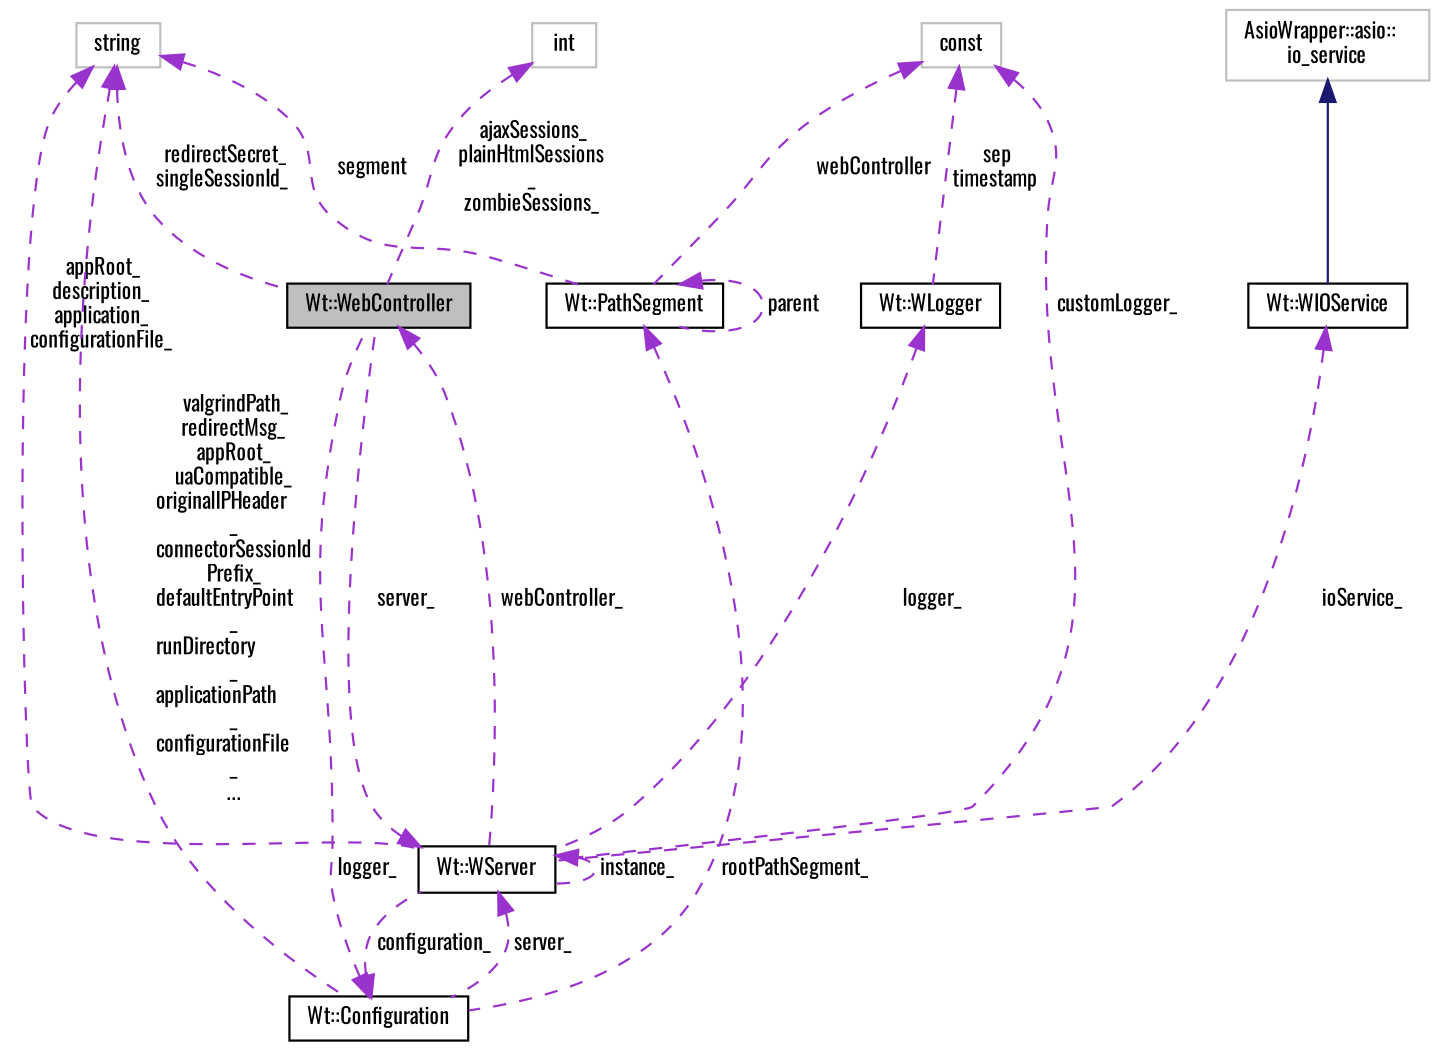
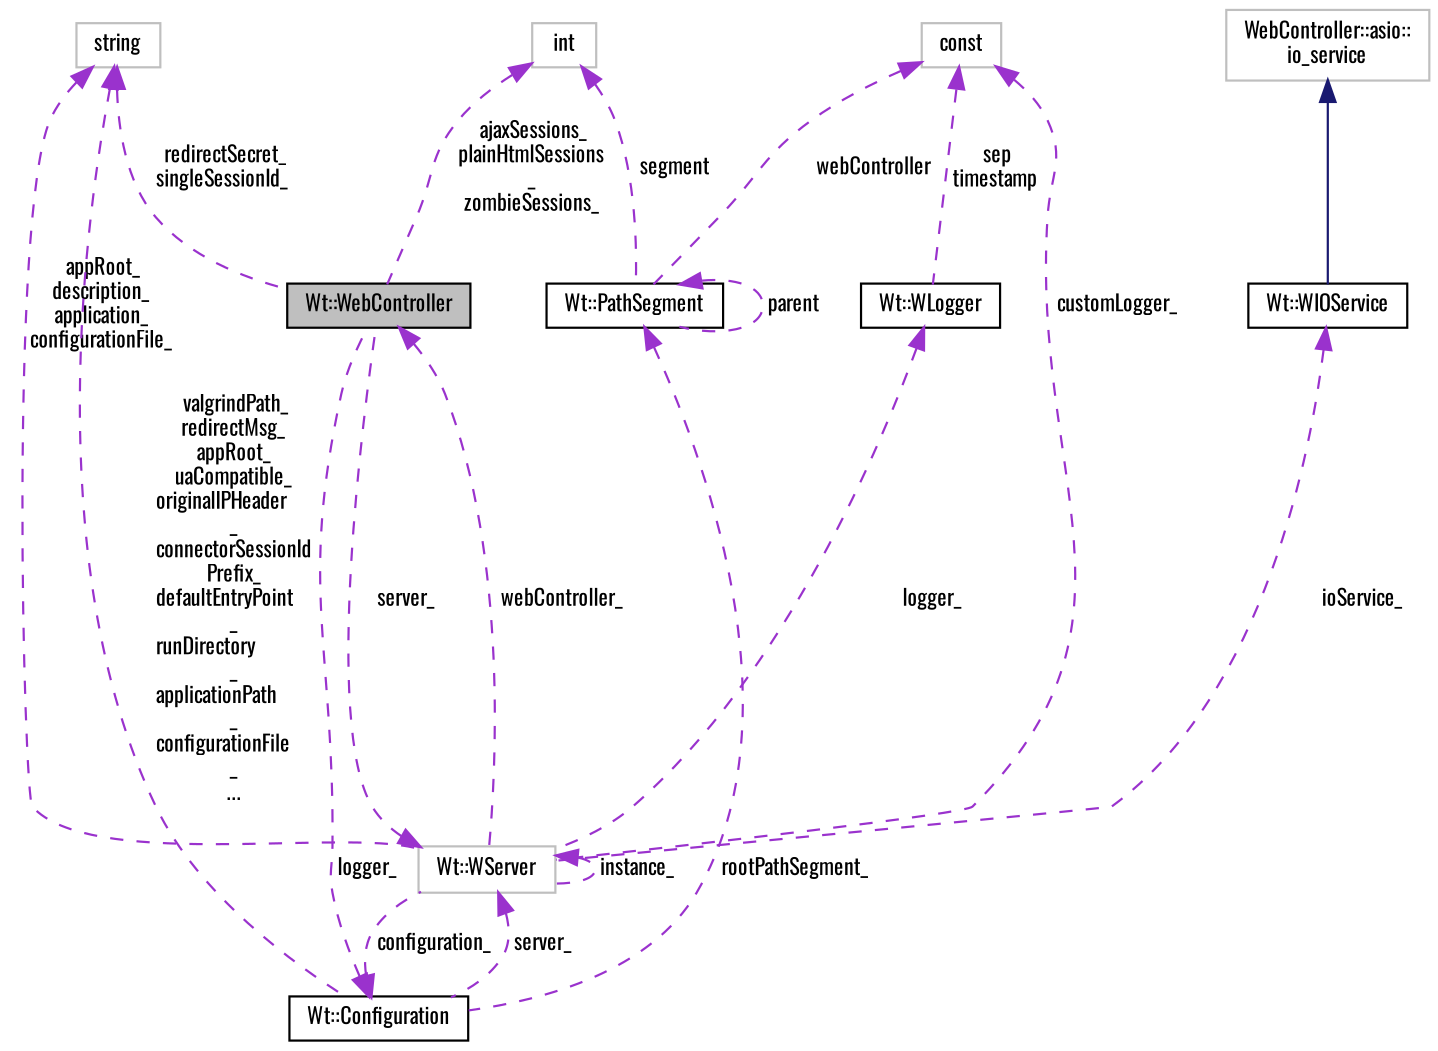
node "AsioWrapper::asio:: io_service": label "AsioWrapper::asio:: io_service" -> "WebController::asio:: io_service"
edge "Wt::PathSegment" -> "string": now "Wt::PathSegment" -> "int"
node "Wt::WServer": color black -> grey75
